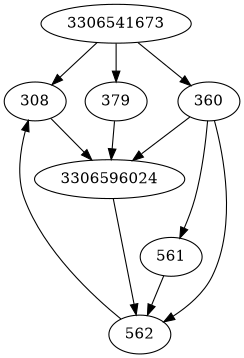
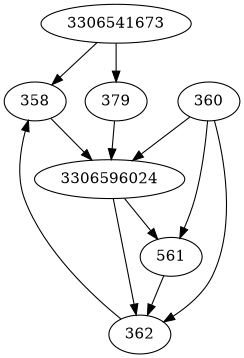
edge "3306541673" -> "360": removed
node "308": label "308" -> "358"
edge "3306596024" -> "561": added
node "562": label "562" -> "362"
